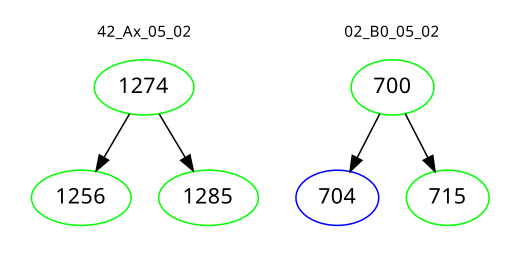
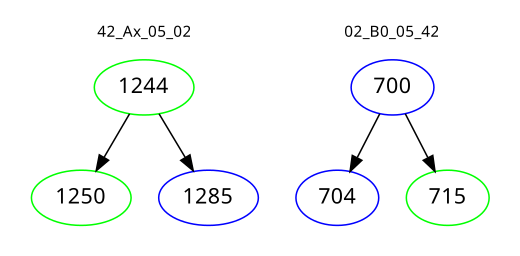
cluster "02_B0_05_02": label "02_B0_05_02" -> "02_B0_05_42"
node "1274": label "1274" -> "1244"
node "700": color green -> blue
node "1256": label "1256" -> "1250"
node "1285": color green -> blue
